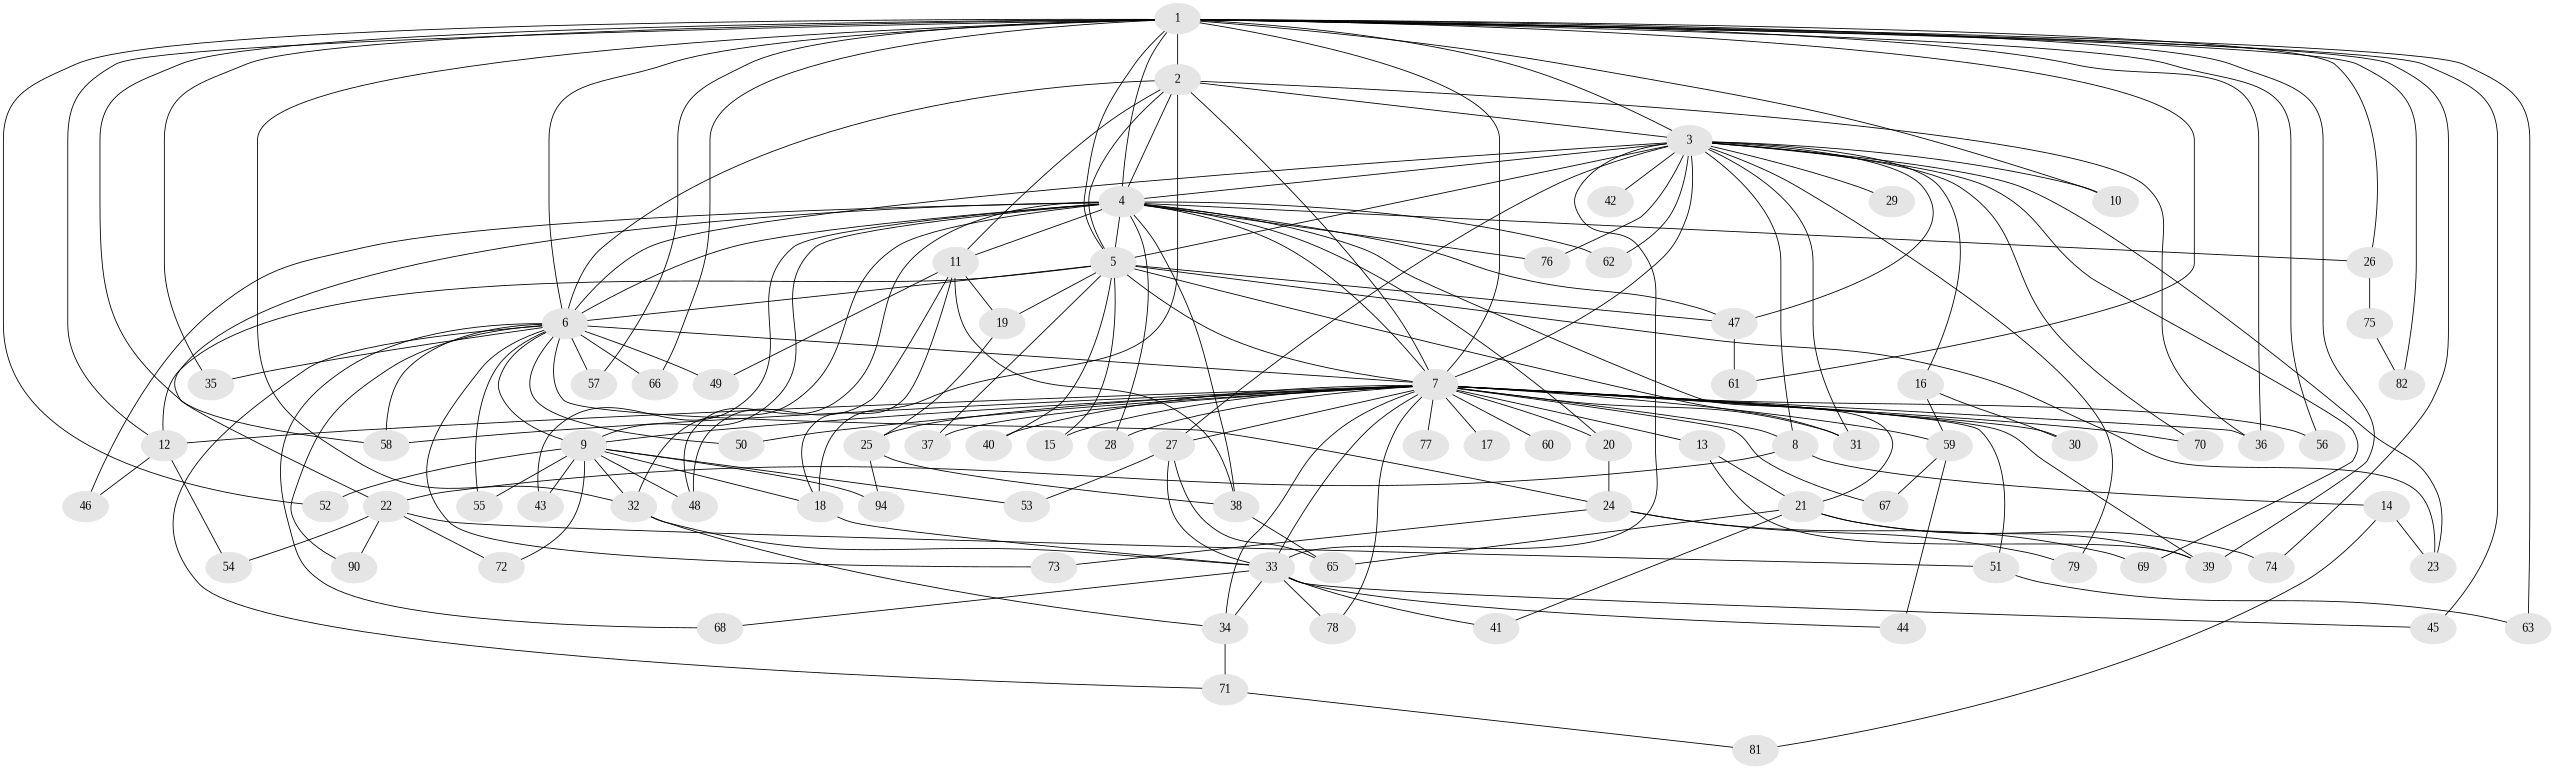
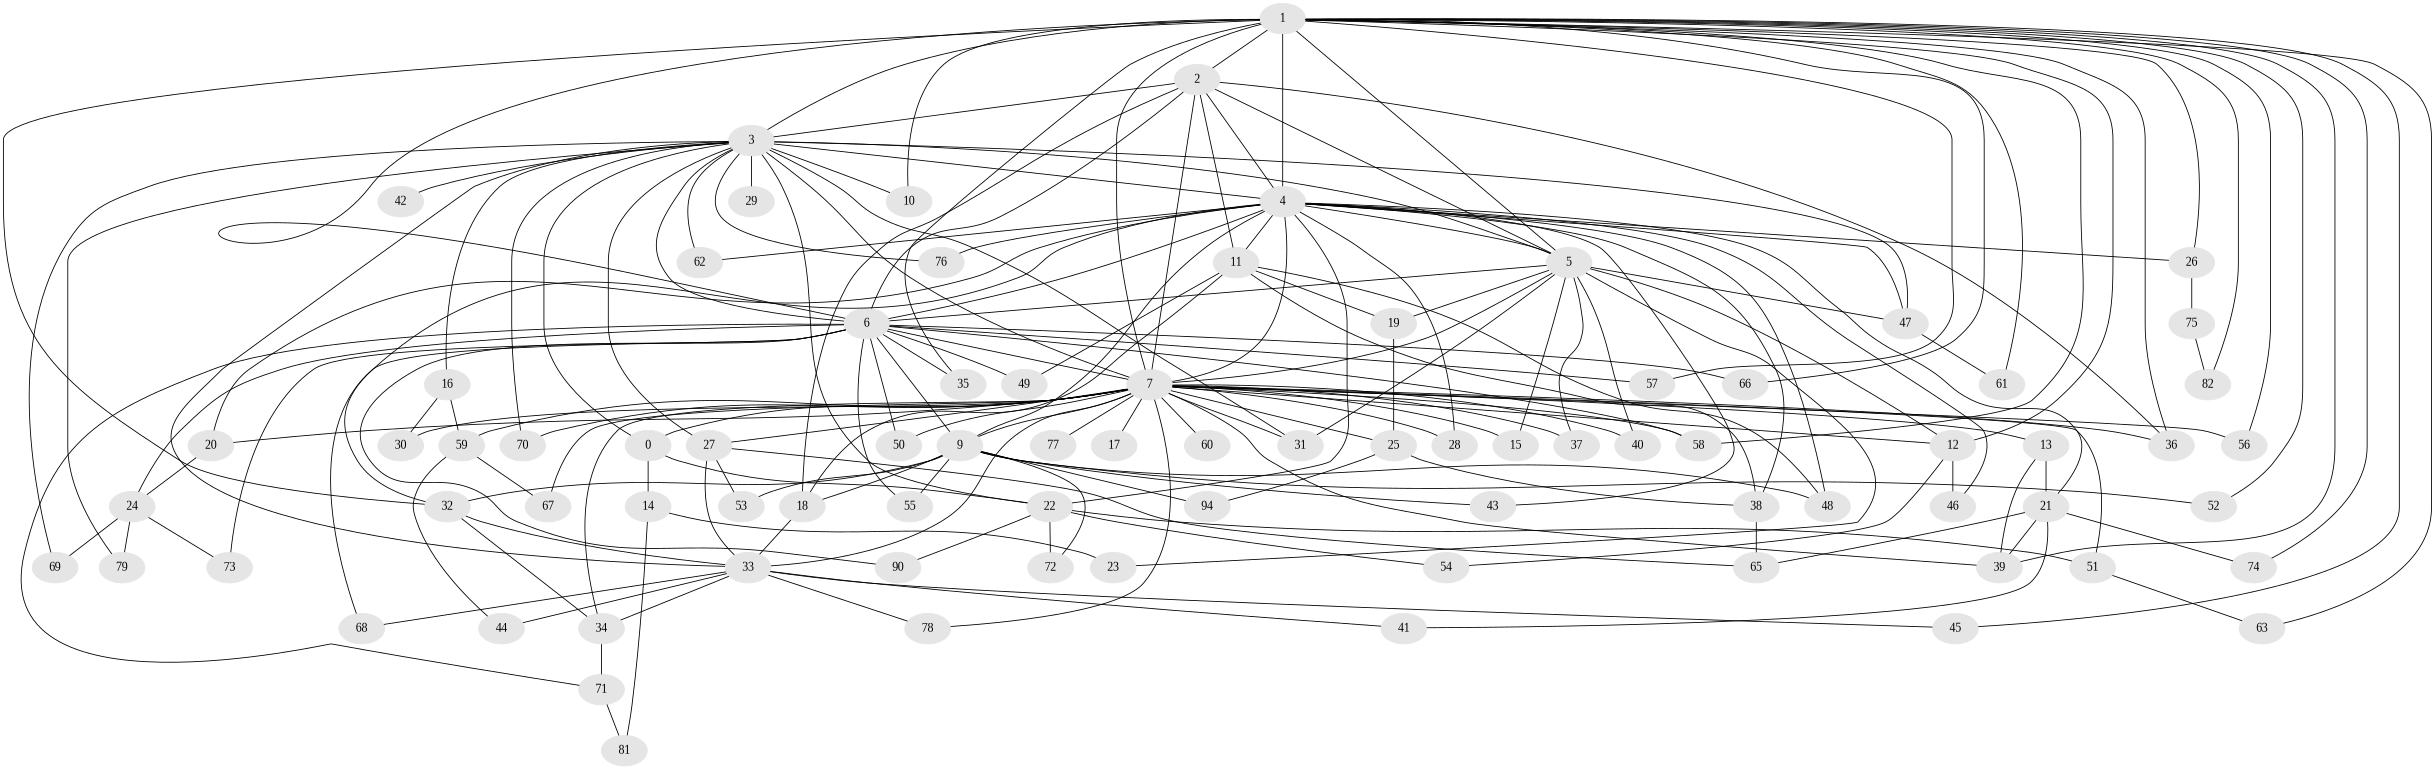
edge "3" -- "23": now "3" -- "22"
node "8": label "8" -> "0"
